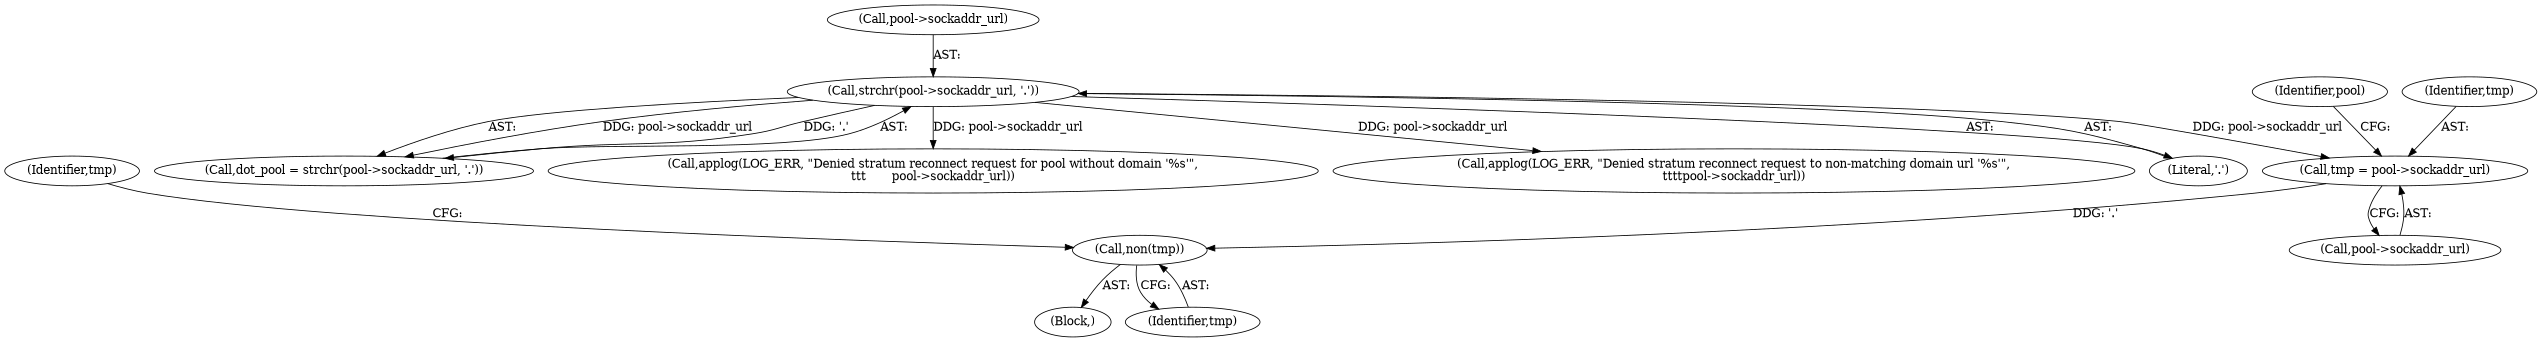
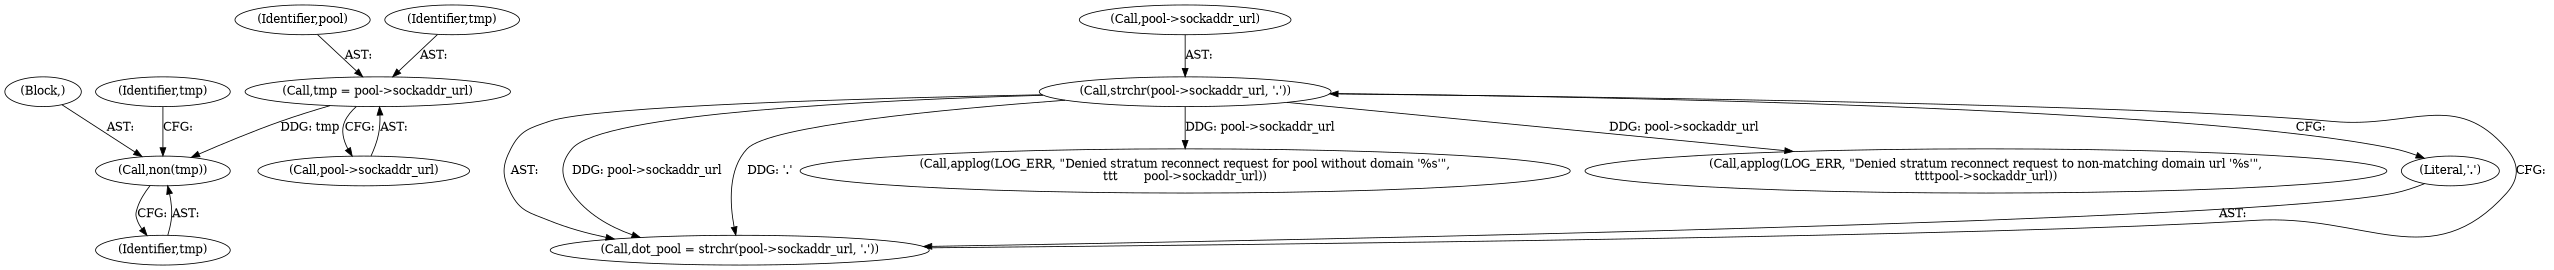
edge "(Call,strchr(pool->sockaddr_url, '.'))" -> "(Call,tmp = pool->sockaddr_url)": removed, label "DDG: pool->sockaddr_url"
edge "(Literal,'.')" -> "(Call,strchr(pool->sockaddr_url, '.'))": now "(Literal,'.')" -> "(Call,dot_pool = strchr(pool->sockaddr_url, '.'))"
edge "(Call,dot_pool = strchr(pool->sockaddr_url, '.'))" -> "(Call,strchr(pool->sockaddr_url, '.'))": label "AST: " -> "CFG: "
edge "(Call,strchr(pool->sockaddr_url, '.'))" -> "(Literal,'.')": label "AST: " -> "CFG: "
edge "(Identifier,pool)" -> "(Call,tmp = pool->sockaddr_url)": label "CFG: " -> "AST: "
edge "(Call,tmp = pool->sockaddr_url)" -> "(Call,non(tmp))": label "DDG: '.'" -> "DDG: tmp"
edge "(Call,non(tmp))" -> "(Block,)": reversed
